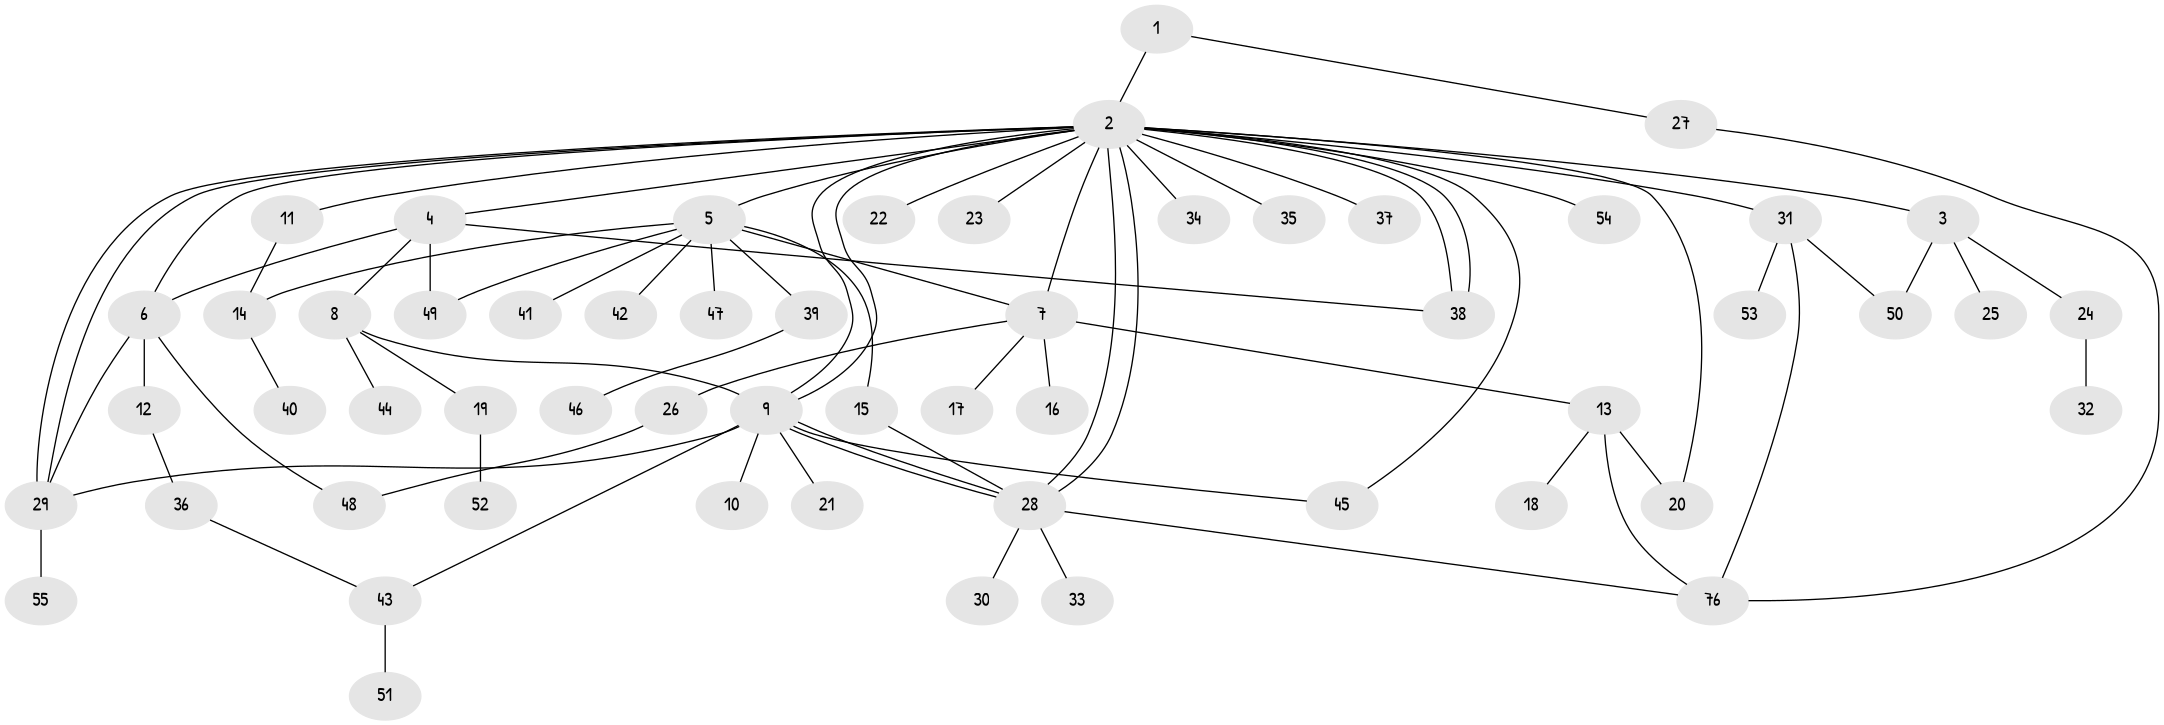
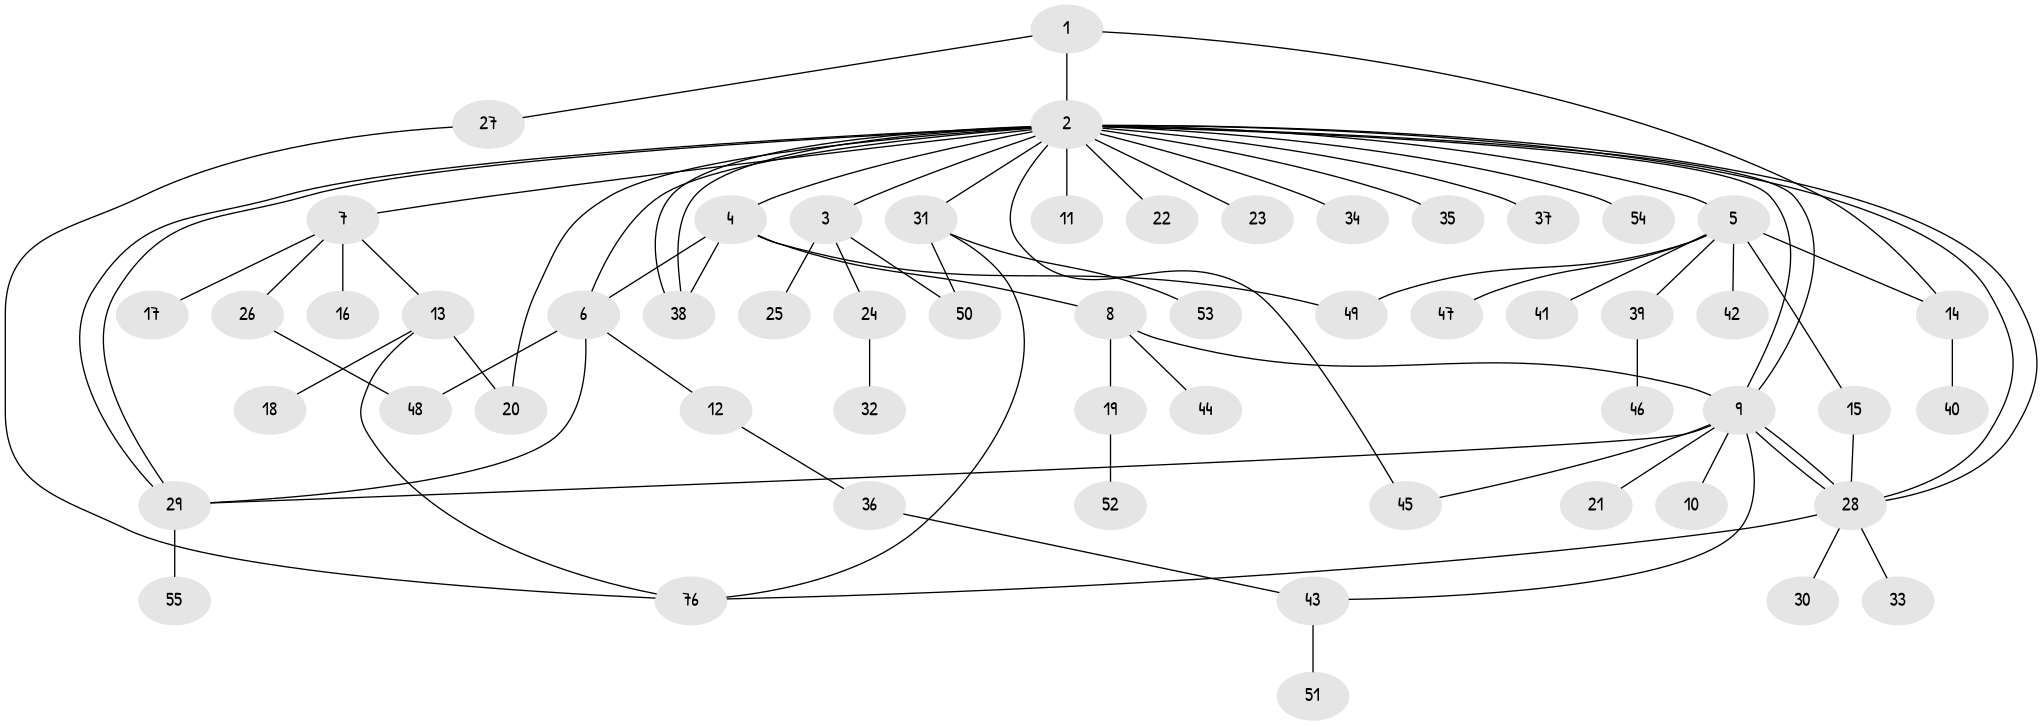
edge "5" -- "7": removed
edge "11" -- "14": now "1" -- "14"
